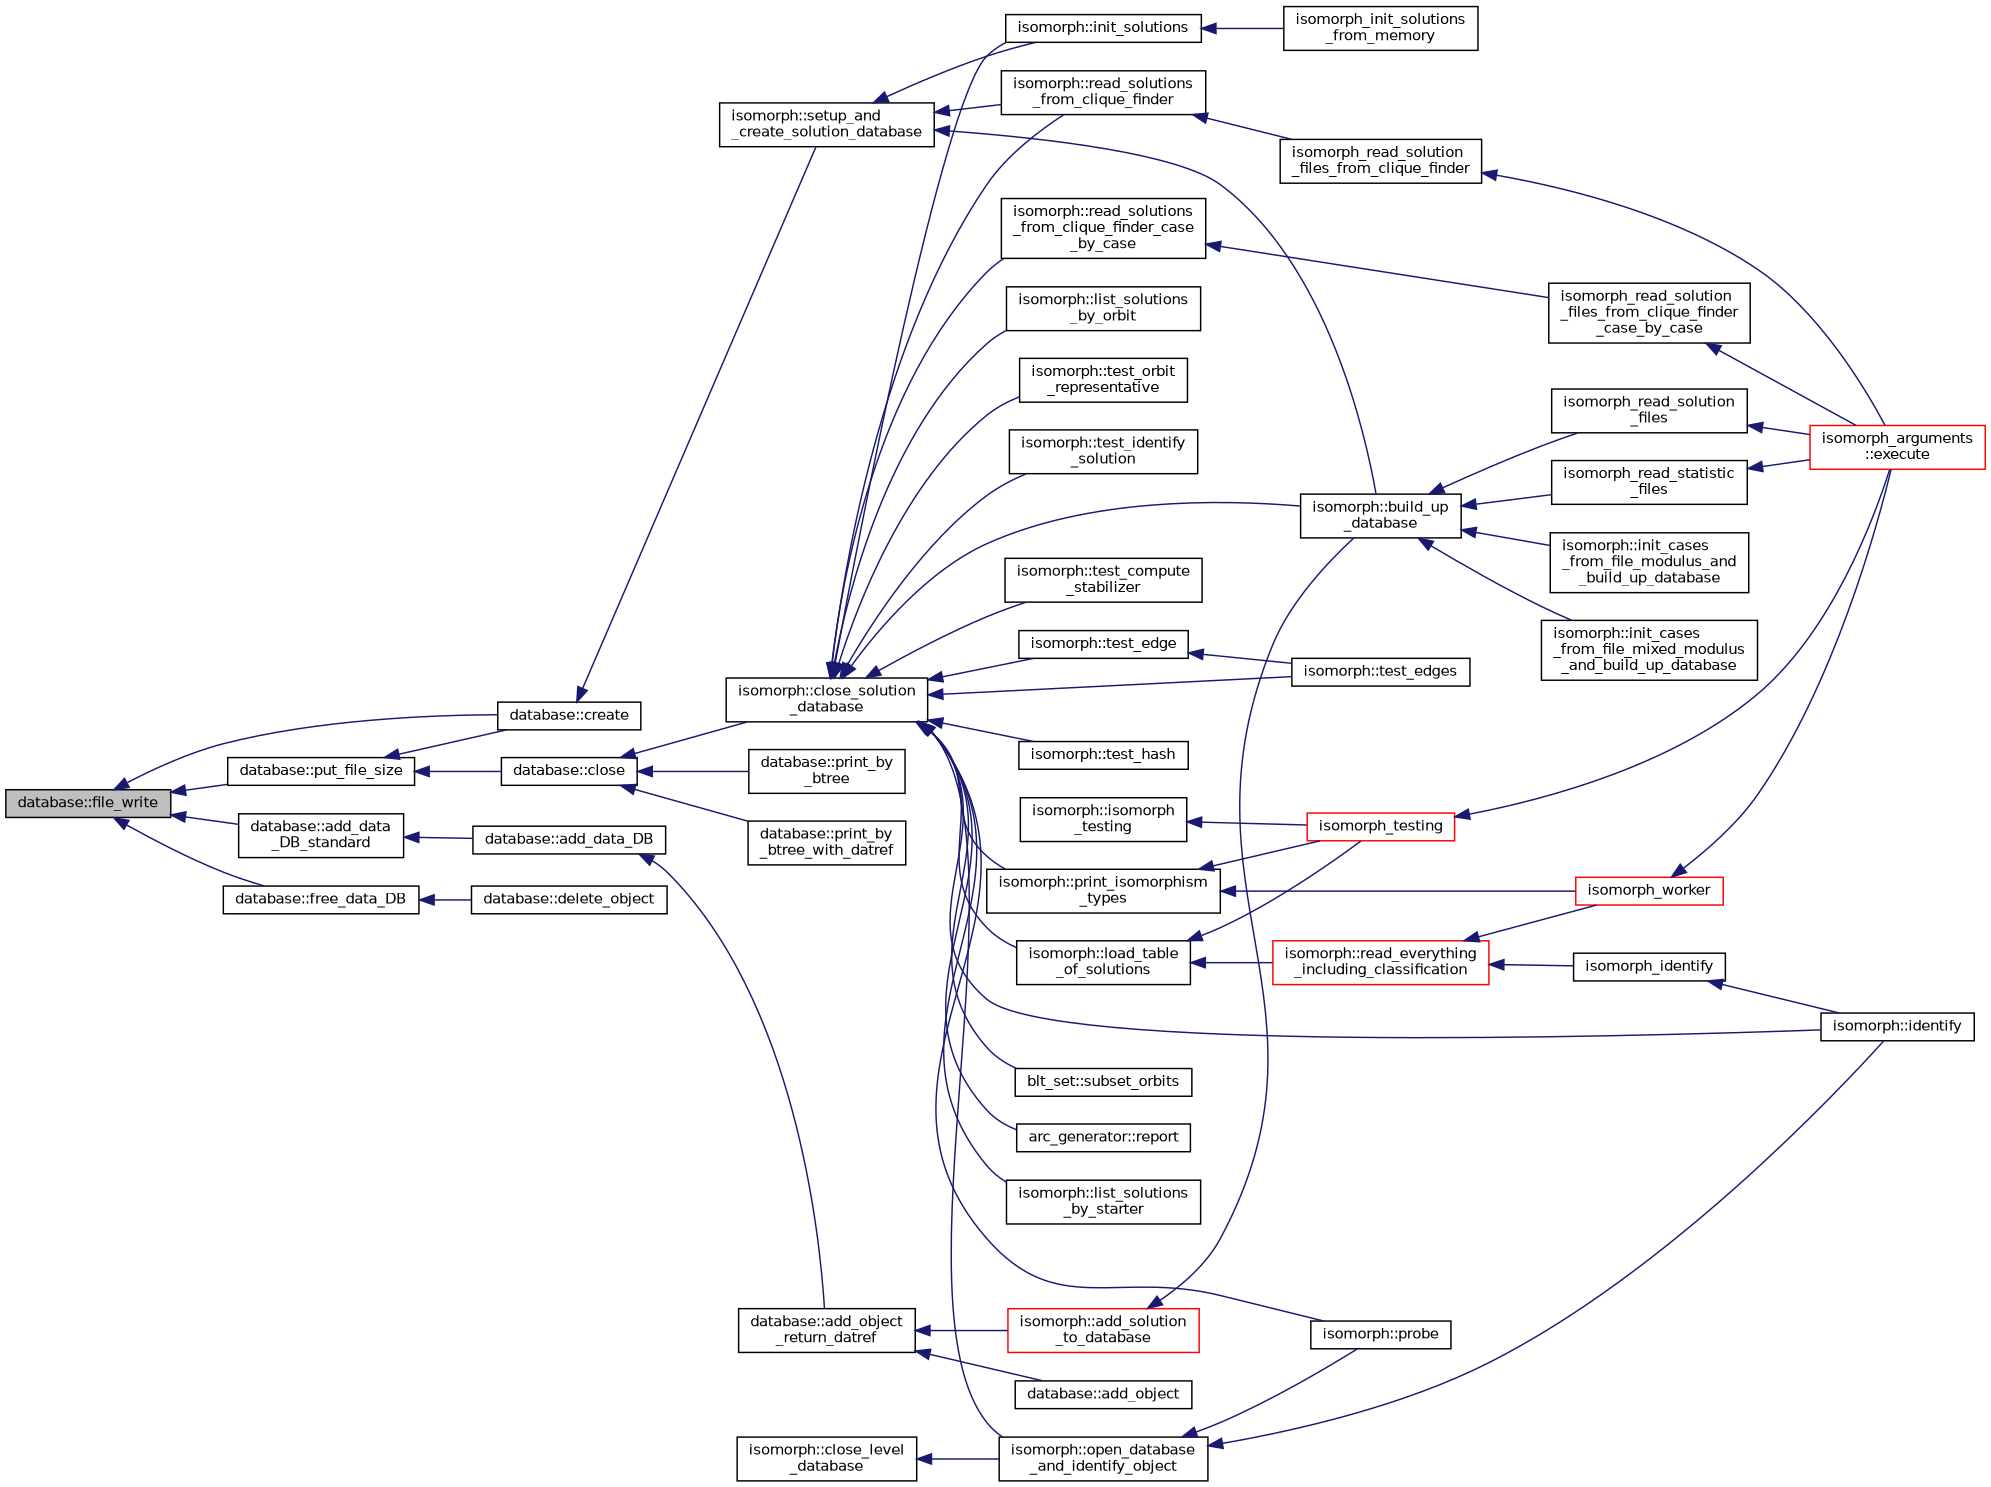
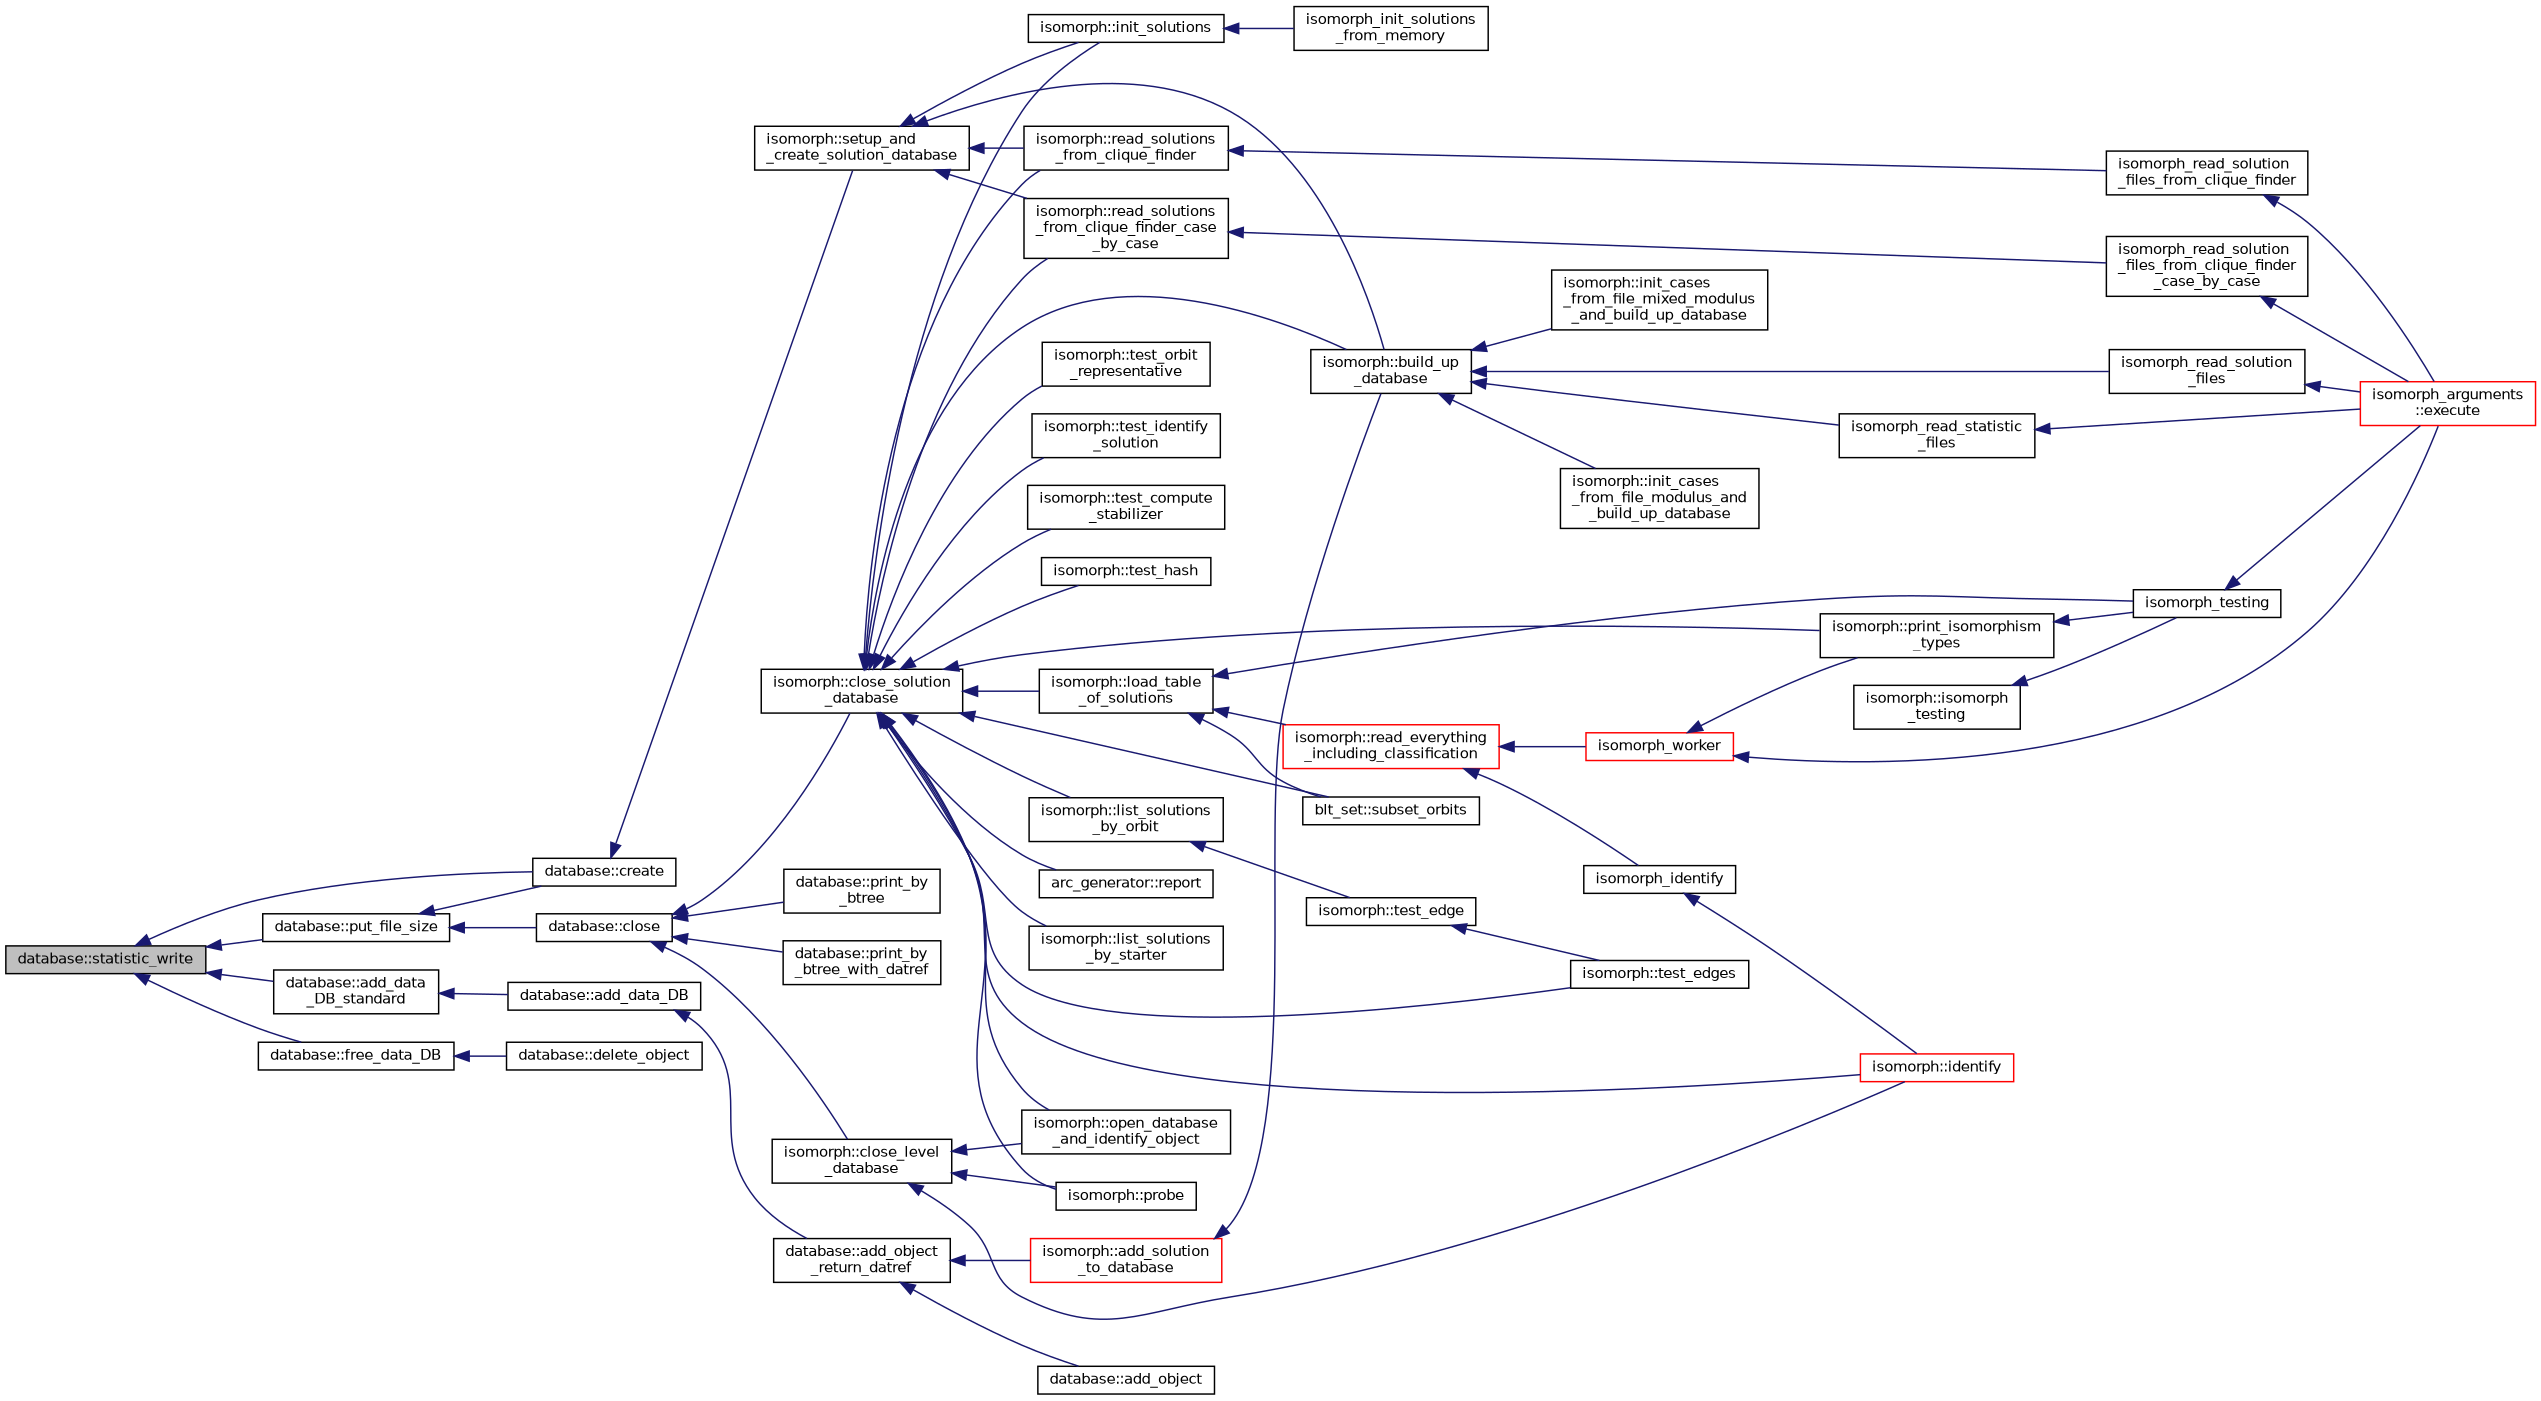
edge "isomorph::read_solutions _from_clique_finder_case _by_case" -> "isomorph::setup_and _create_solution_database": added
edge "isomorph::test_edge" -> "isomorph::close_solution _database": now "isomorph::test_edge" -> "isomorph::list_solutions _by_orbit"
edge "blt_set::subset_orbits" -> "isomorph::load_table _of_solutions": added
node "database::file_write": label "database::file_write" -> "database::statistic_write"
node "isomorph_testing": color red -> black
edge "isomorph_worker" -> "isomorph::print_isomorphism _types": reversed
node "isomorph::identify": color black -> red
edge "isomorph::close_level _database" -> "database::close": added
edge "isomorph::identify" -> "isomorph::open_database _and_identify_object": now "isomorph::identify" -> "isomorph::close_level _database"
edge "isomorph::probe" -> "isomorph::open_database _and_identify_object": now "isomorph::probe" -> "isomorph::close_level _database"
